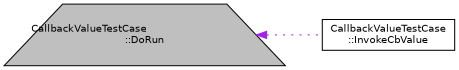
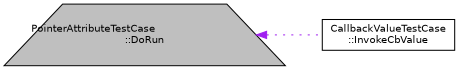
node "CallbackValueTestCase ::DoRun": label "CallbackValueTestCase ::DoRun" -> "PointerAttributeTestCase ::DoRun"
